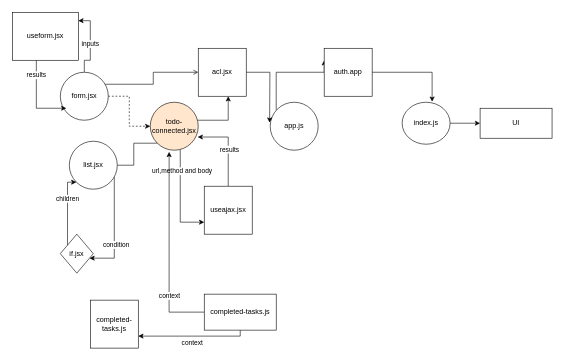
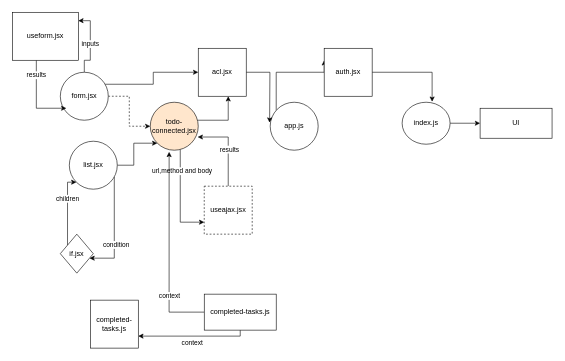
edge "form.jsx" -> "acl.jsx": arrowhead open -> classic
node "auth.app": label "auth.app" -> "auth.jsx"
edge "todo-connected.jsx" -- "list.jsx": arrowhead none -> classic
node "useajax.jsx": style solid -> dashed
